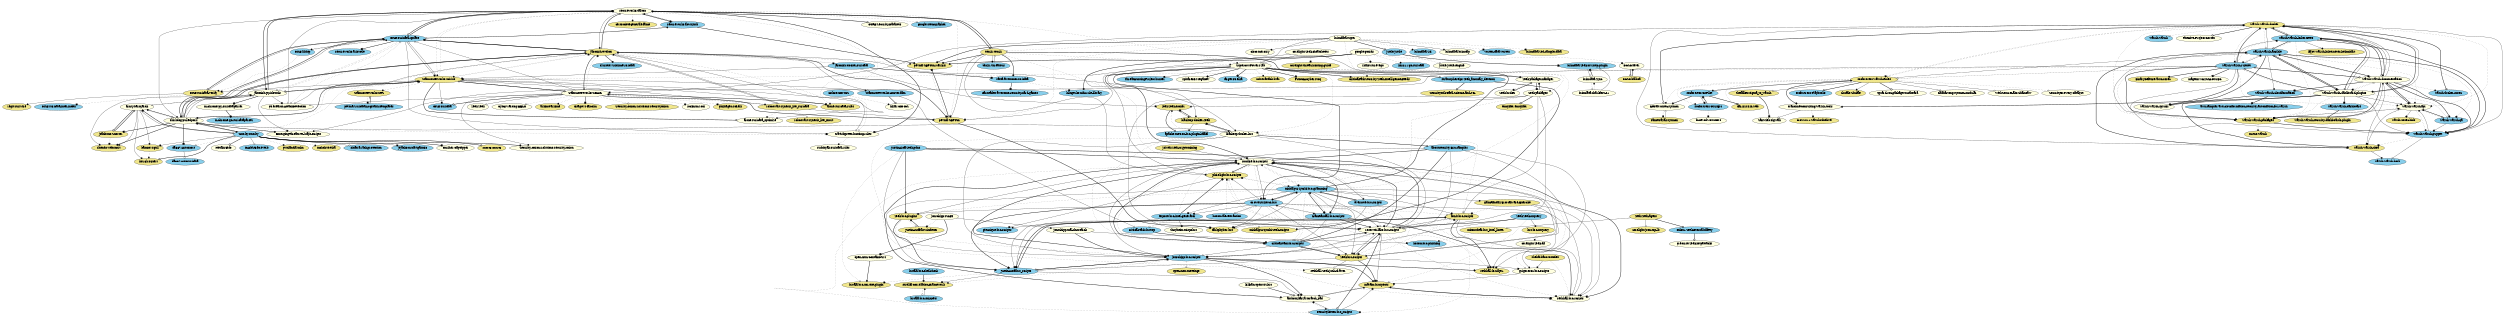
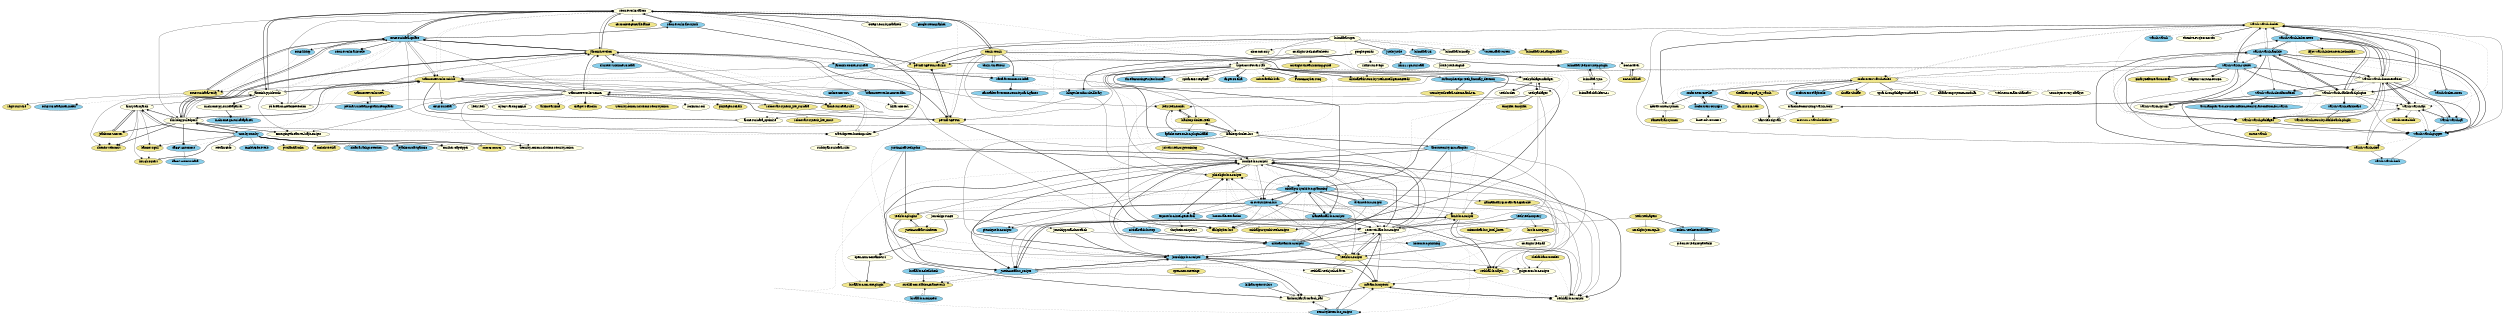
edge "mixmodeai/bro_intel_linter" -> "hosom/bro-phishing": arrowhead dot -> odot
node "krkhan/openwrt-bro": fillcolor lightyellow -> skyblue
